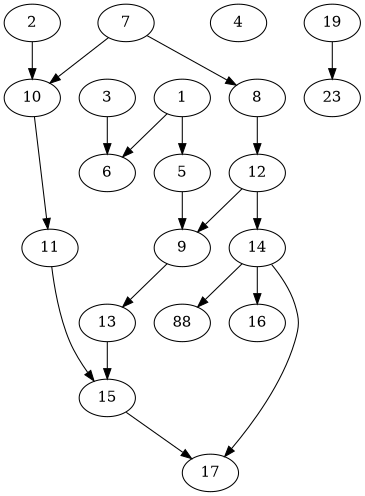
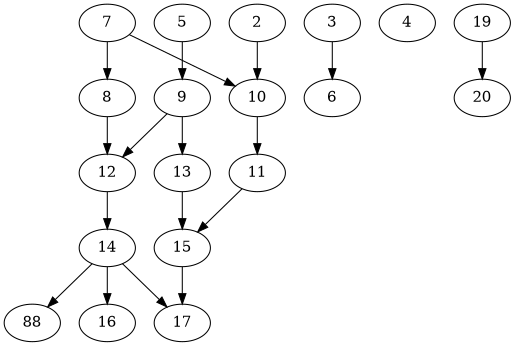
node "1": removed
node "23": label "23" -> "20"
edge "12" -> "9": reversed
